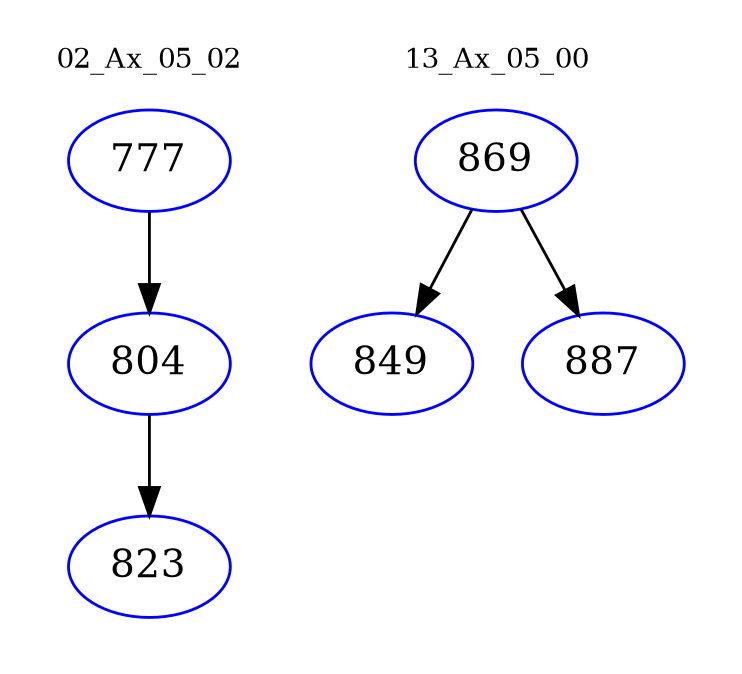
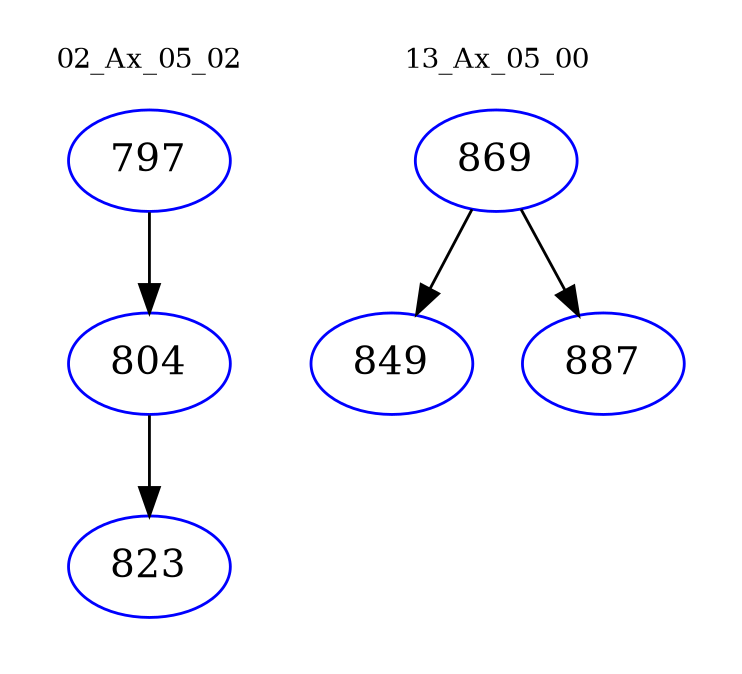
node "777": label "777" -> "797"
